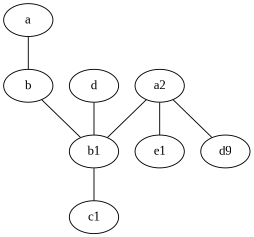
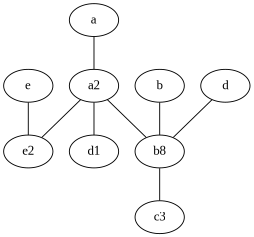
edge "a" -- "b": now "a" -- "a2"
node "e": added
node "b1": label "b1" -> "b8"
node "e1": label "e1" -> "e2"
node "d9": label "d9" -> "d1"
node "c1": label "c1" -> "c3"
